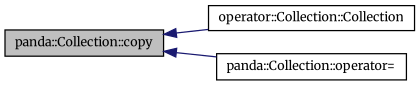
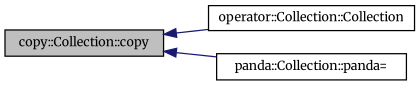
node "panda::Collection::copy": label "panda::Collection::copy" -> "copy::Collection::copy"
node "panda::Collection::operator=": label "panda::Collection::operator=" -> "panda::Collection::panda="
